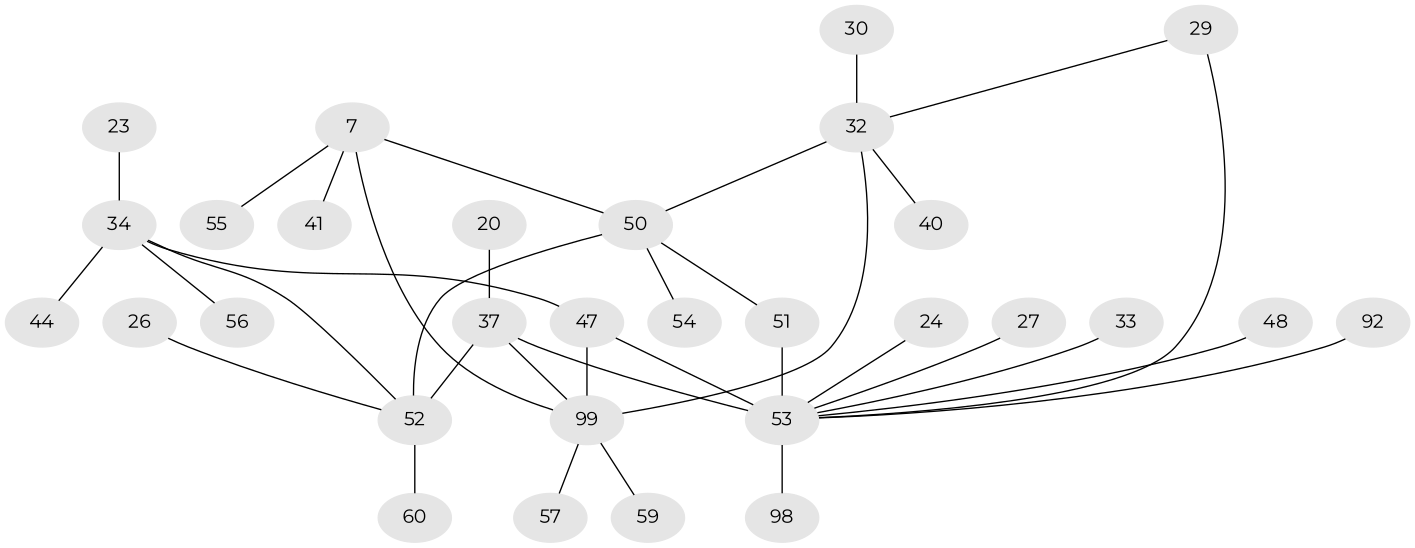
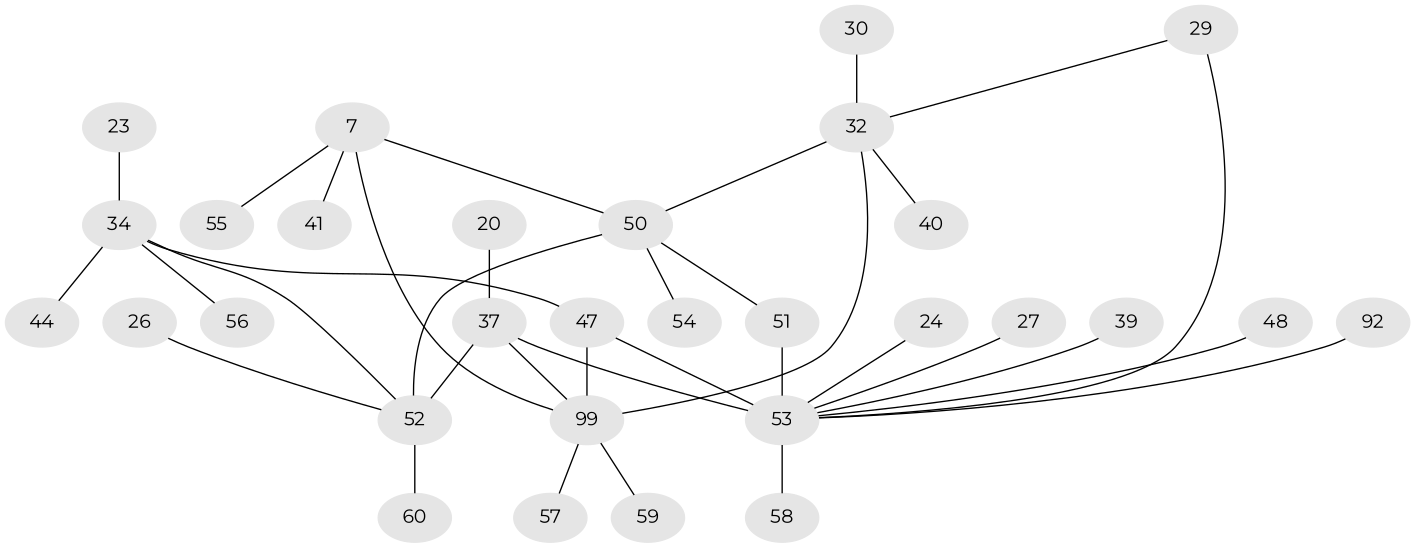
node "33": label "33" -> "39"
node "98": label "98" -> "58"
